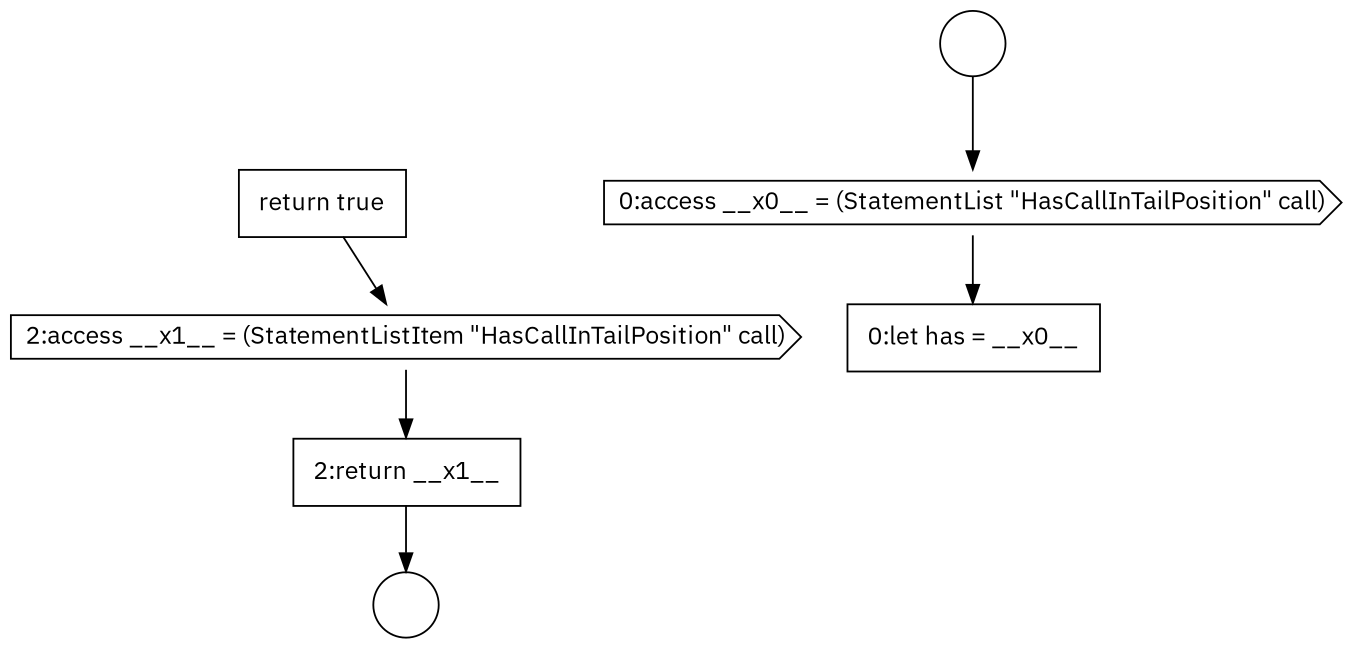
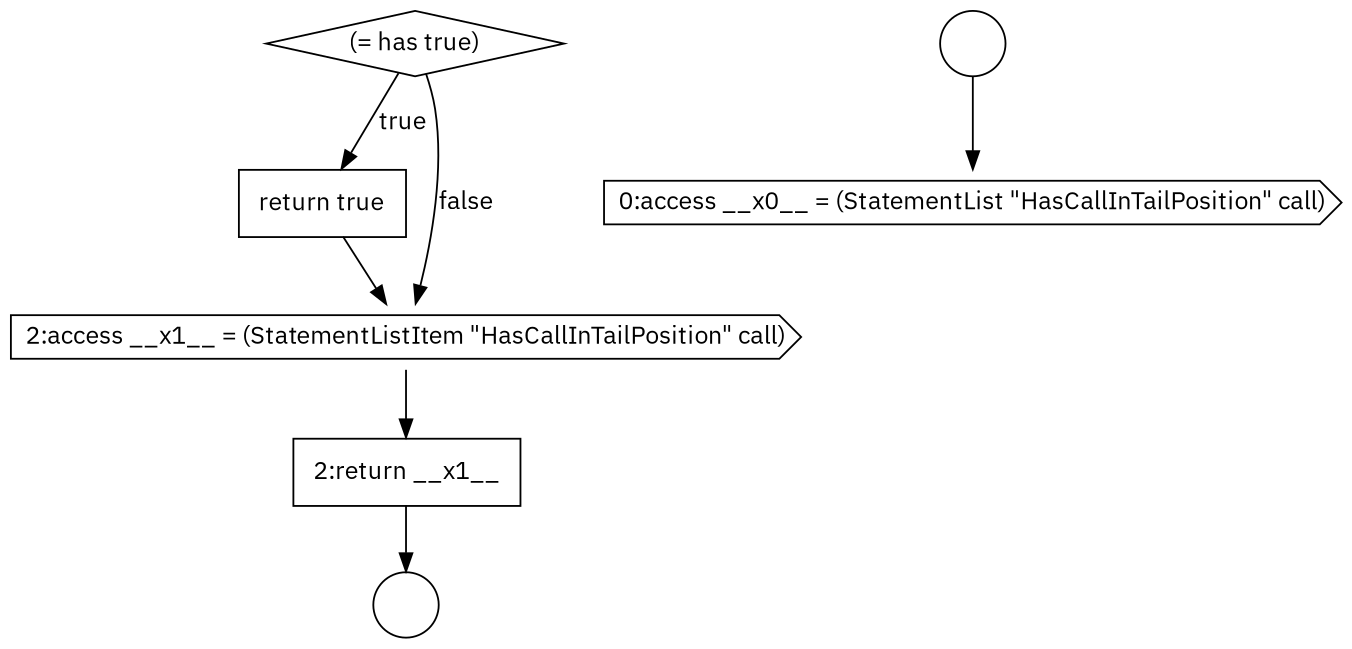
node "(= has true)": added
node "0:let has = __x0__": removed
